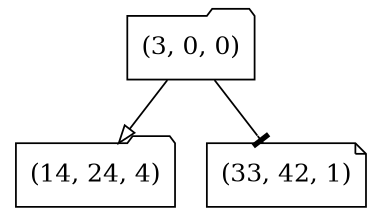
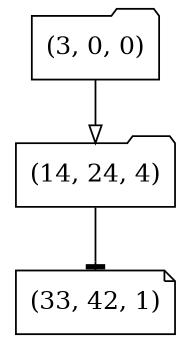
edge "(3, 0, 0)" -> "(33, 42, 1)": now "(14, 24, 4)" -> "(33, 42, 1)"
